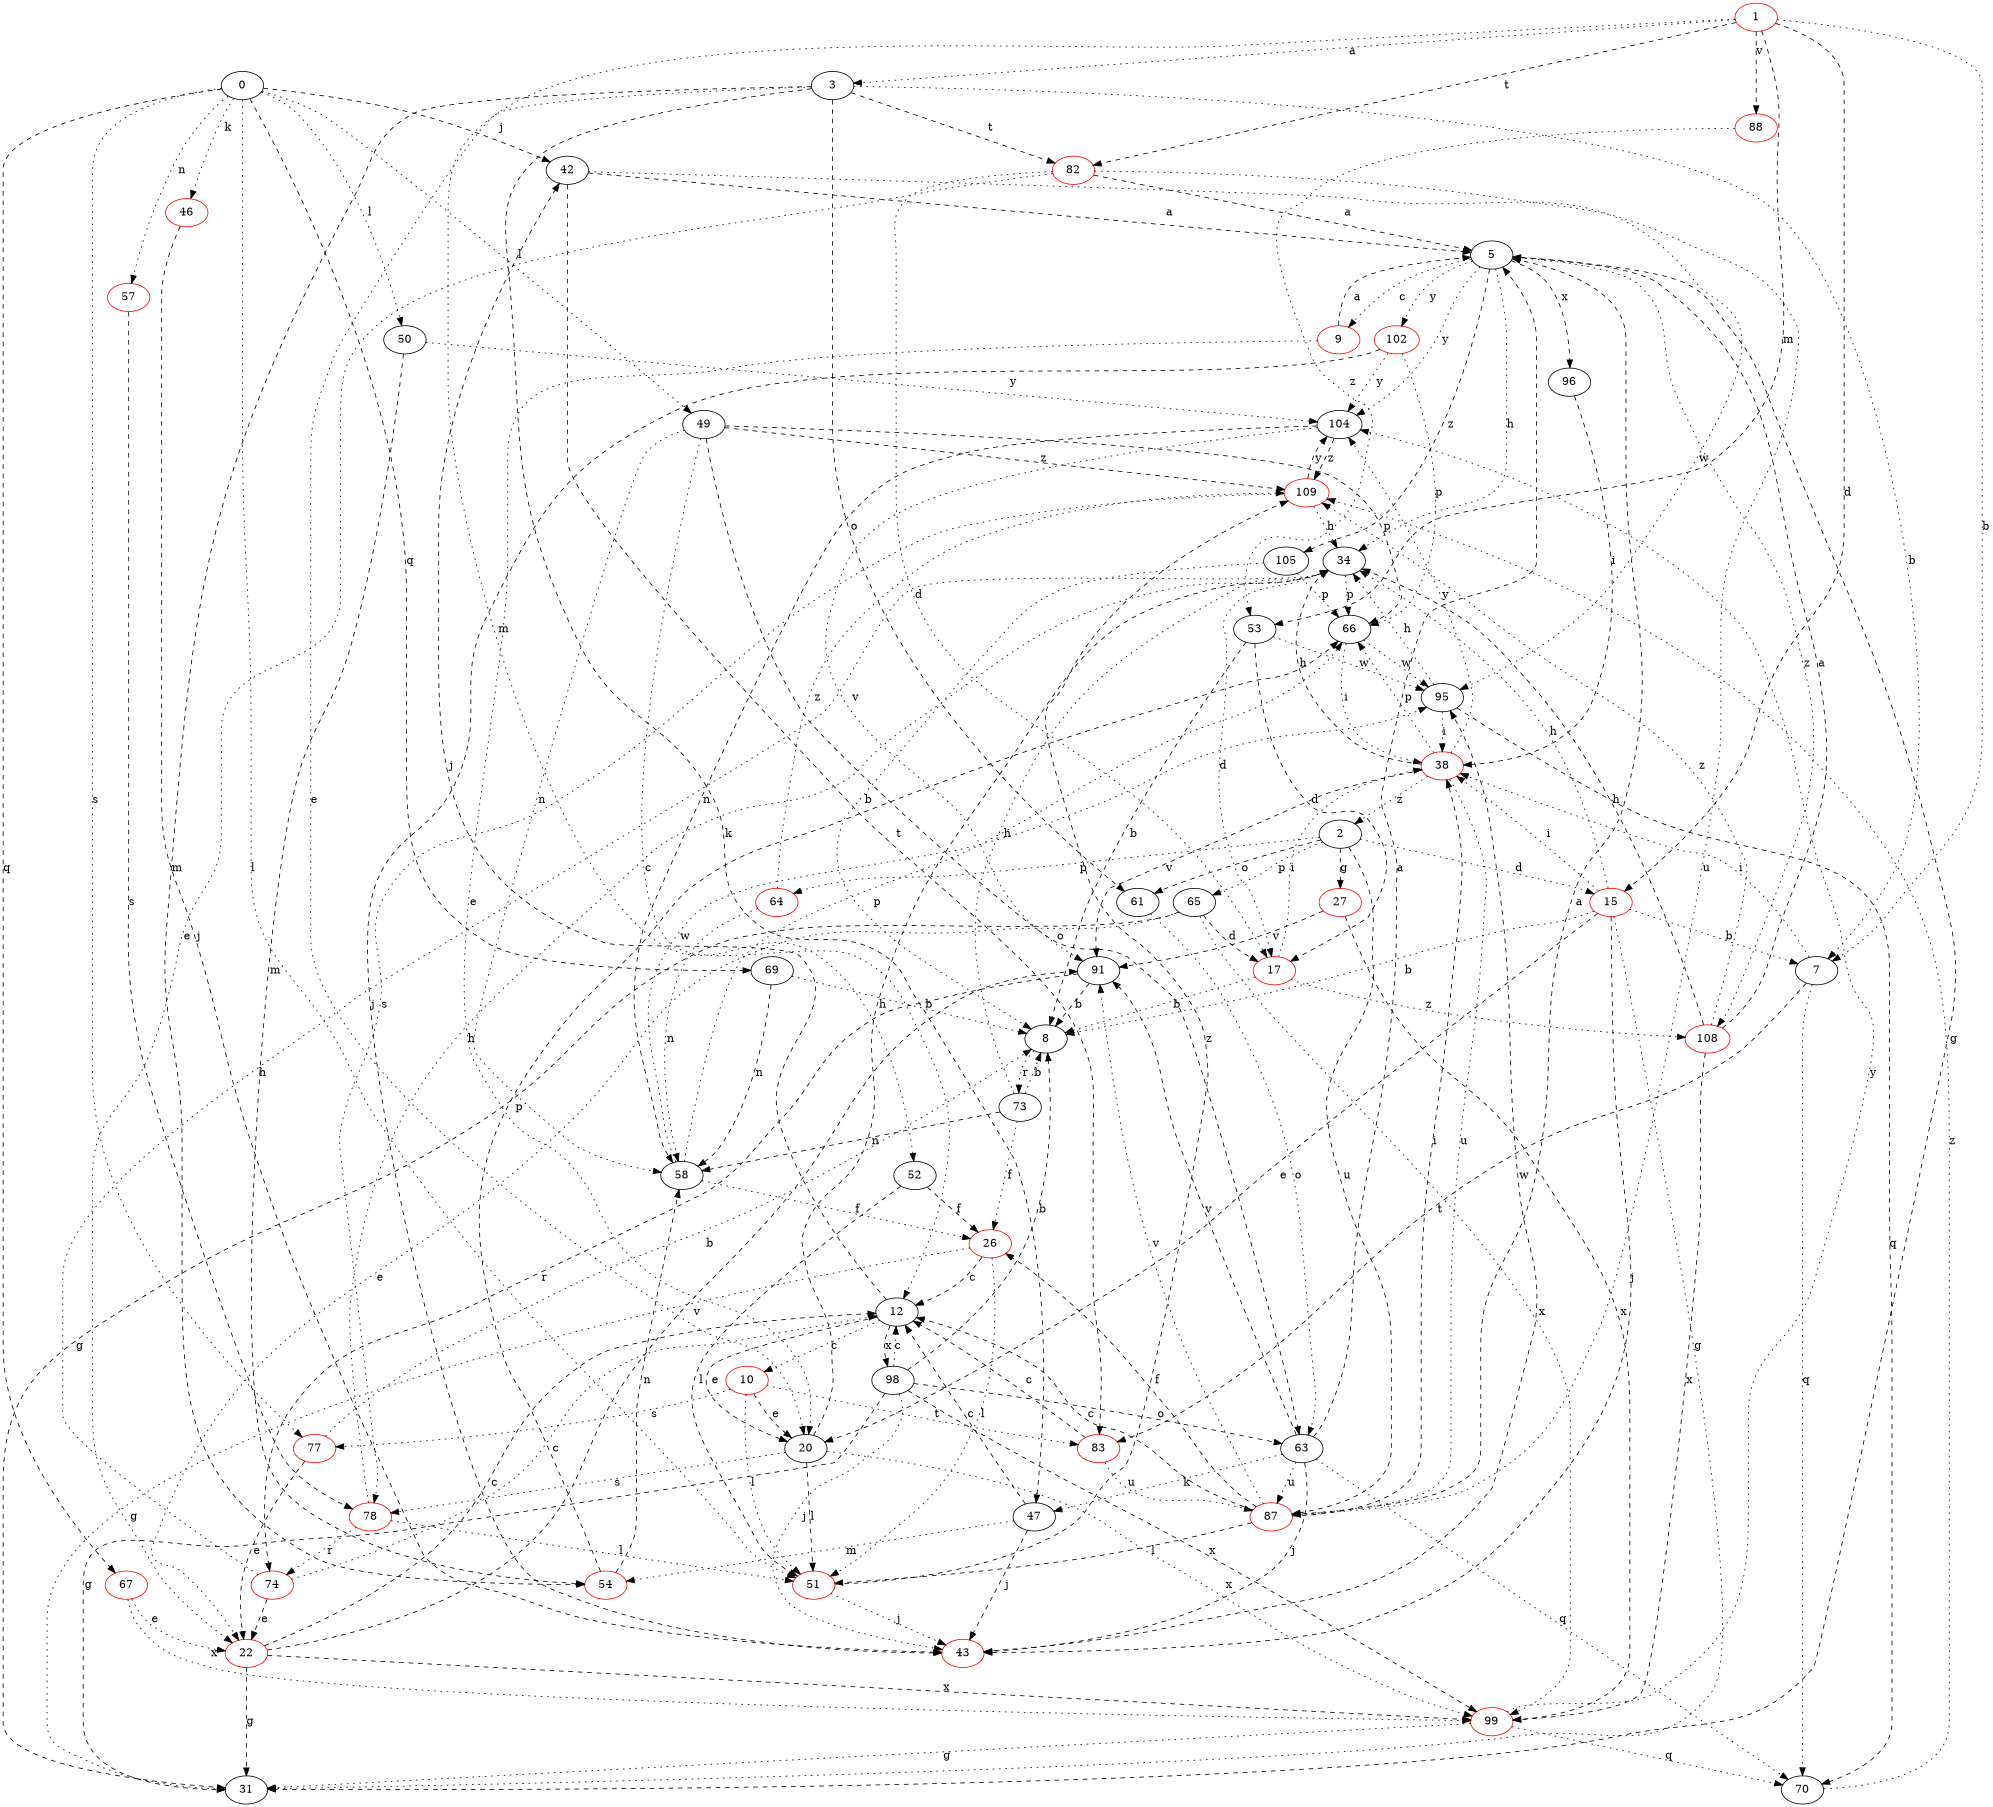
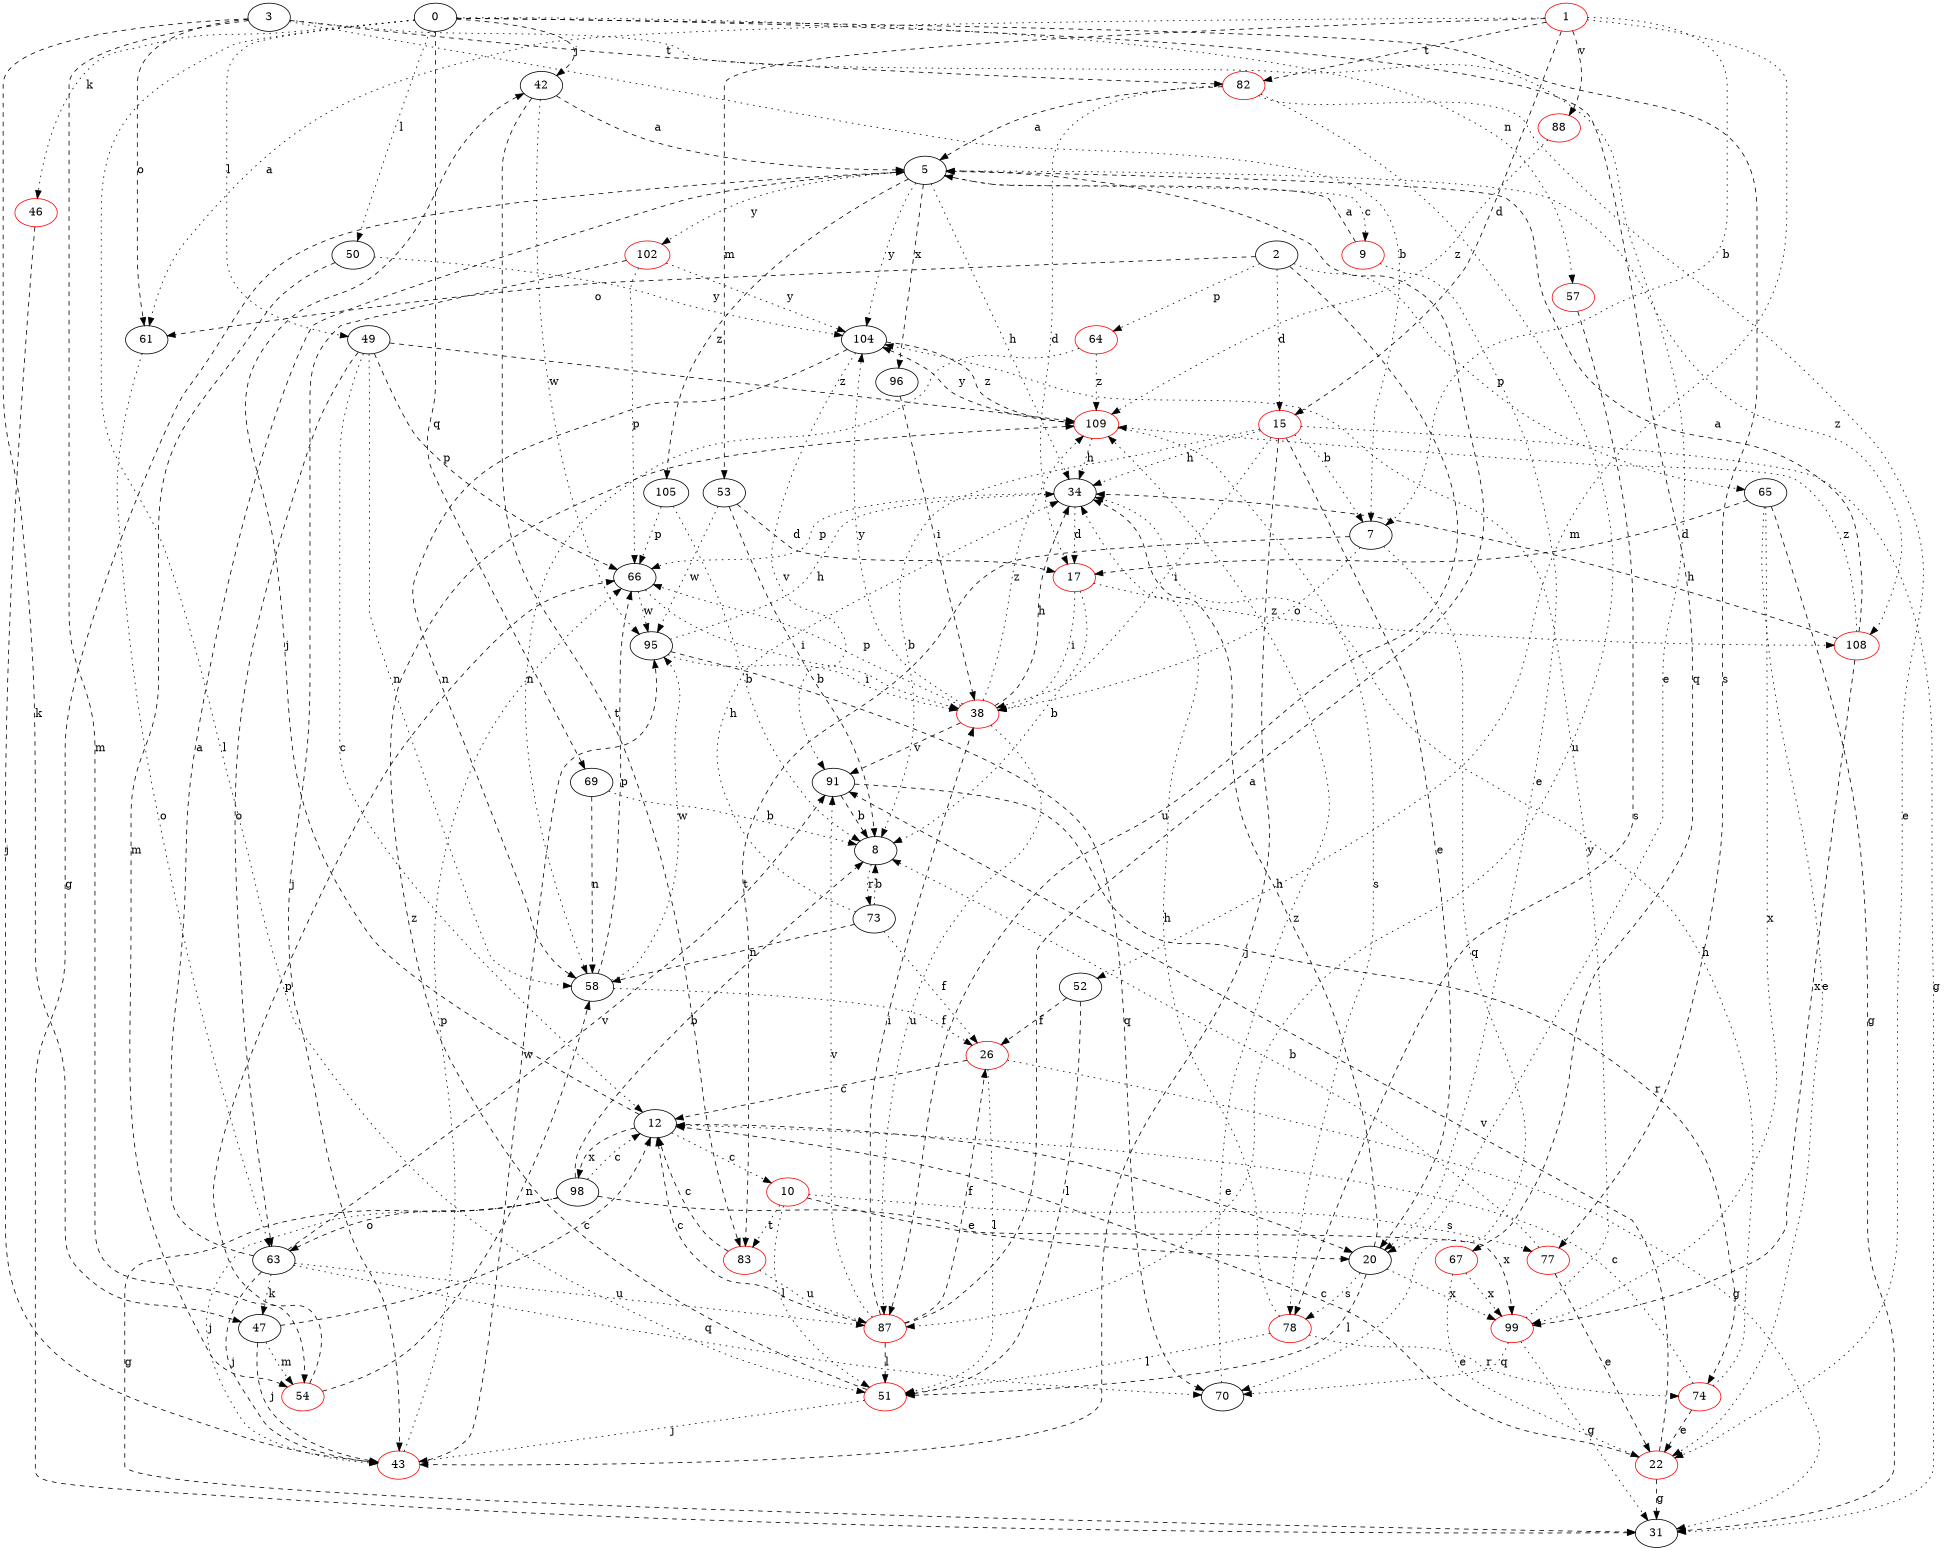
edge "1" -> "3": now "1" -> "61"
edge "88" -> "53": now "88" -> "109"
edge "0" -> "77": style dotted -> dashed
edge "38" -> "2": now "38" -> "109"
edge "58" -> "66": style dotted -> dashed
edge "7" -> "38": label "i" -> "o"
node "27": removed
edge "43" -> "66": added, label "p"
edge "22" -> "99": removed, label "x"
